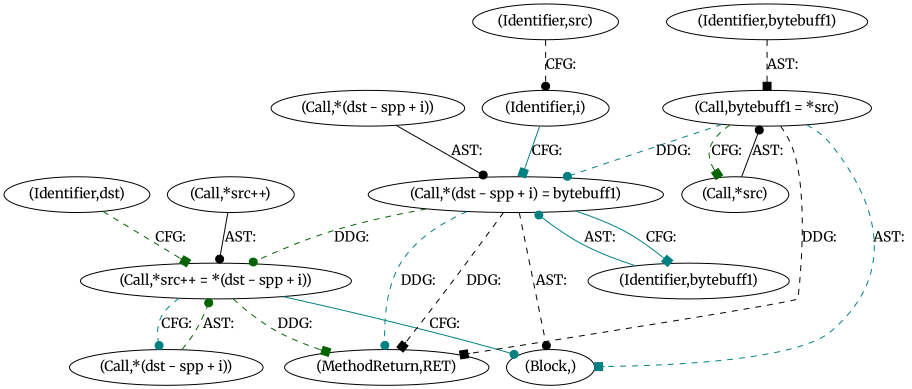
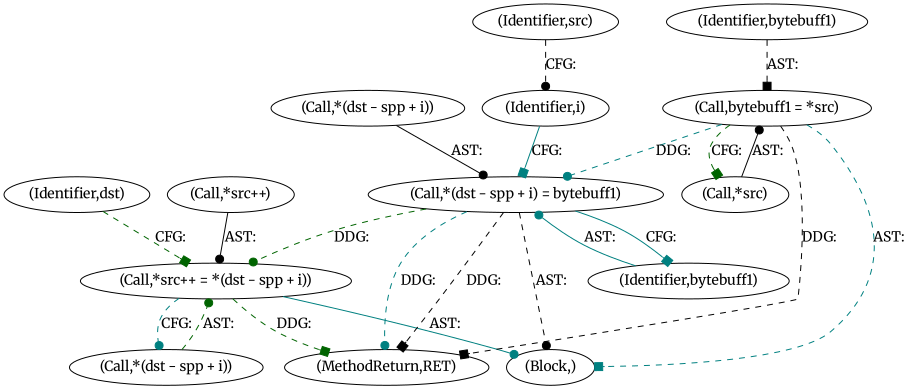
edge "(Call,*src++ = *(dst - spp + i))" -> "(Block,)": label "CFG: " -> "AST: "
